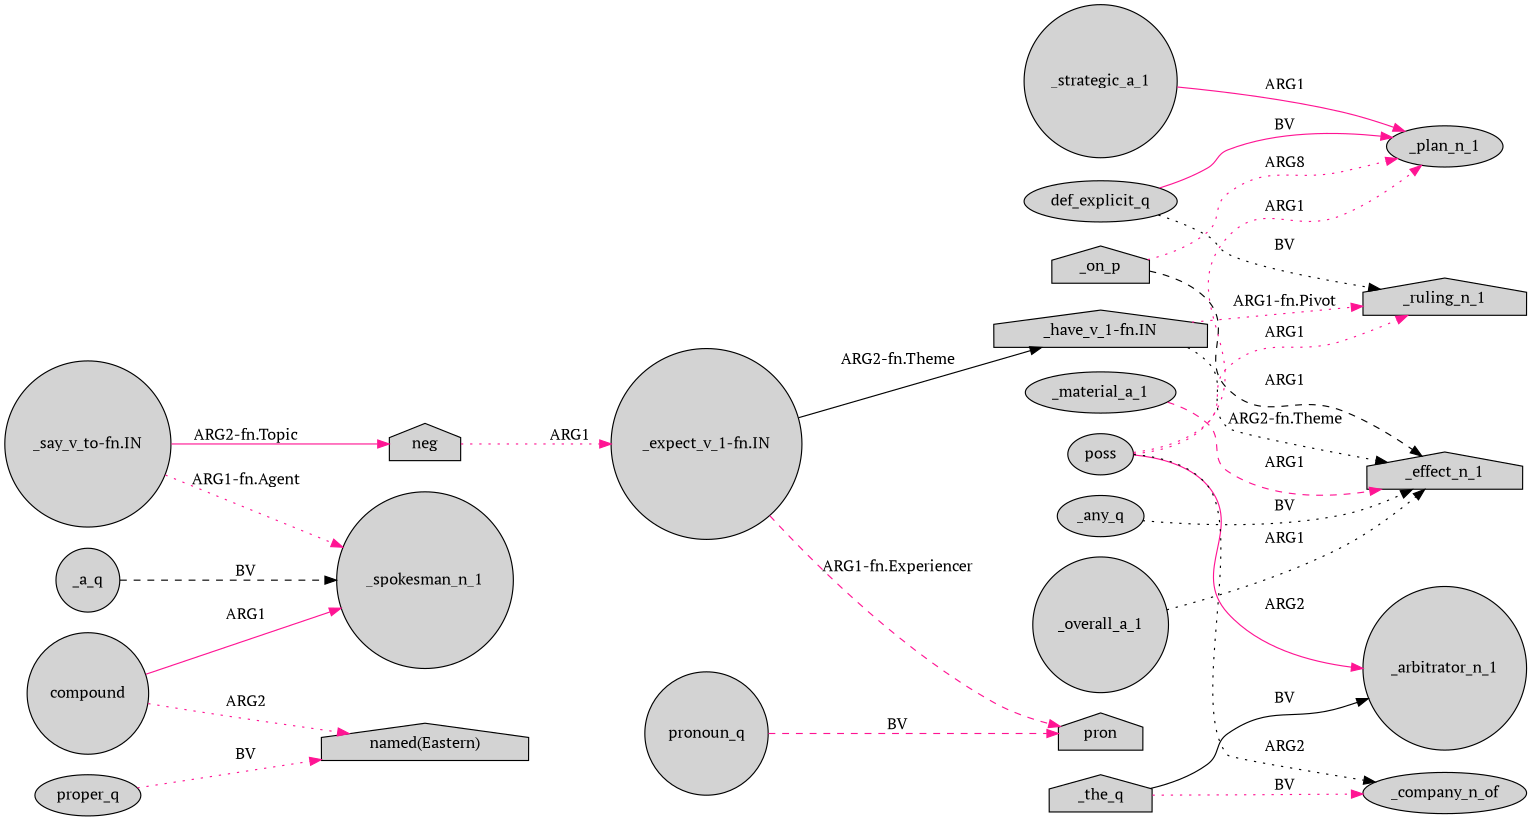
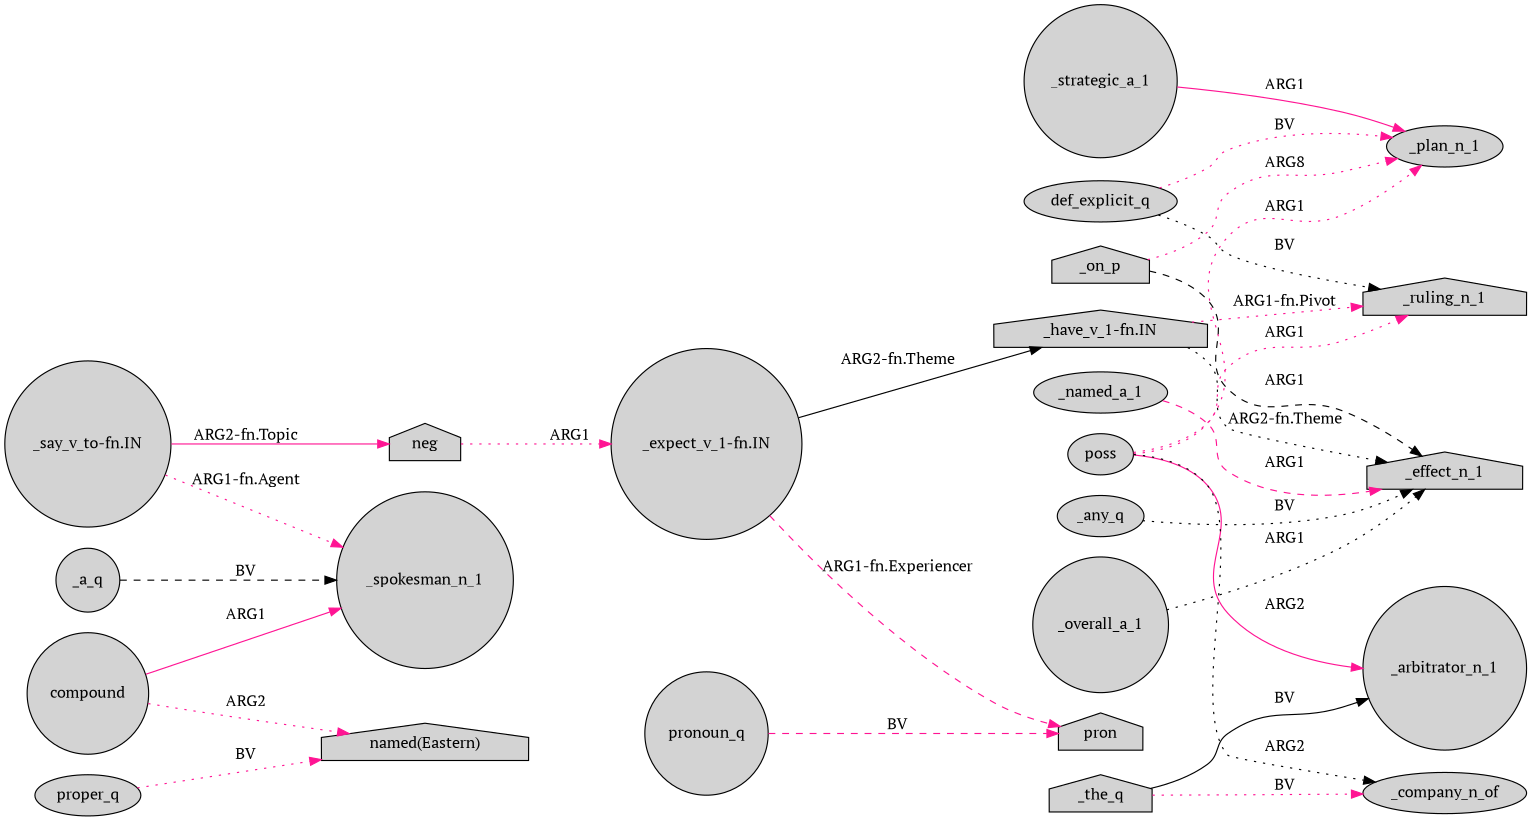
edge "def_explicit_q" -> "_plan_n_1": style solid -> dotted
node "_material_a_1": label "_material_a_1" -> "_named_a_1"
